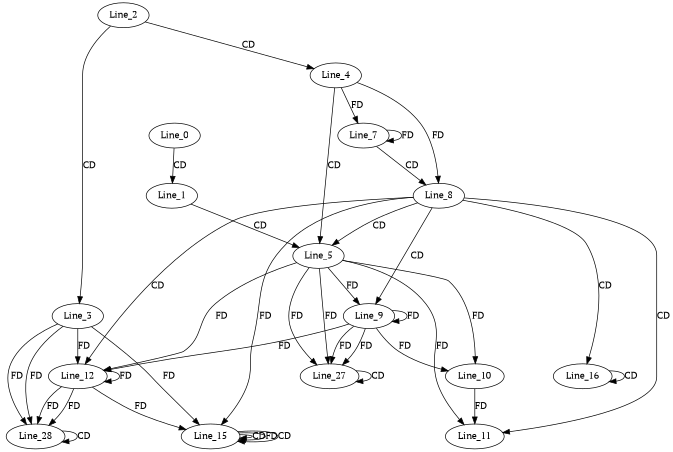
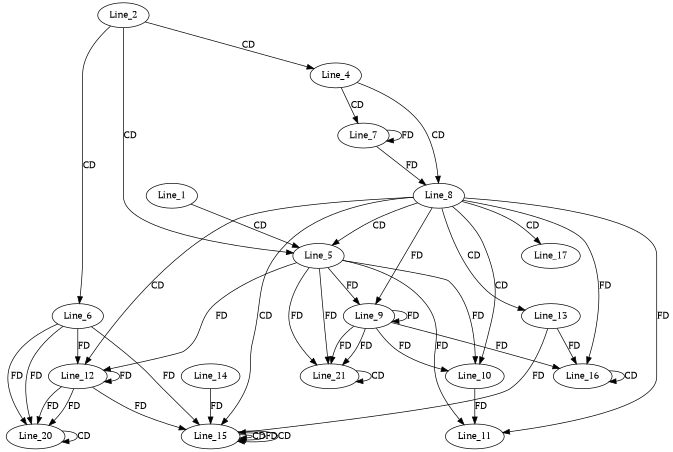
edge "Line_4" -> "Line_7": label "FD" -> "CD"
node "Line_0": removed
edge "Line_4" -> "Line_8": label "FD" -> "CD"
edge "Line_4" -> "Line_5": now "Line_2" -> "Line_5"
edge "Line_7" -> "Line_8": label "CD" -> "FD"
edge "Line_8" -> "Line_9": label "CD" -> "FD"
node "Line_17": added
edge "Line_8" -> "Line_10": added, label "CD"
edge "Line_8" -> "Line_16": label "CD" -> "FD"
node "Line_3": label "Line_3" -> "Line_6"
edge "Line_8" -> "Line_15": label "FD" -> "CD"
node "Line_13": added
edge "Line_8" -> "Line_11": label "CD" -> "FD"
edge "Line_9" -> "Line_12": now "Line_9" -> "Line_16"
node "Line_14": added
node "Line_27": label "Line_27" -> "Line_21"
node "Line_28": label "Line_28" -> "Line_20"
